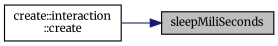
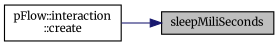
node "create::interaction ::create": label "create::interaction ::create" -> "pFlow::interaction ::create"
